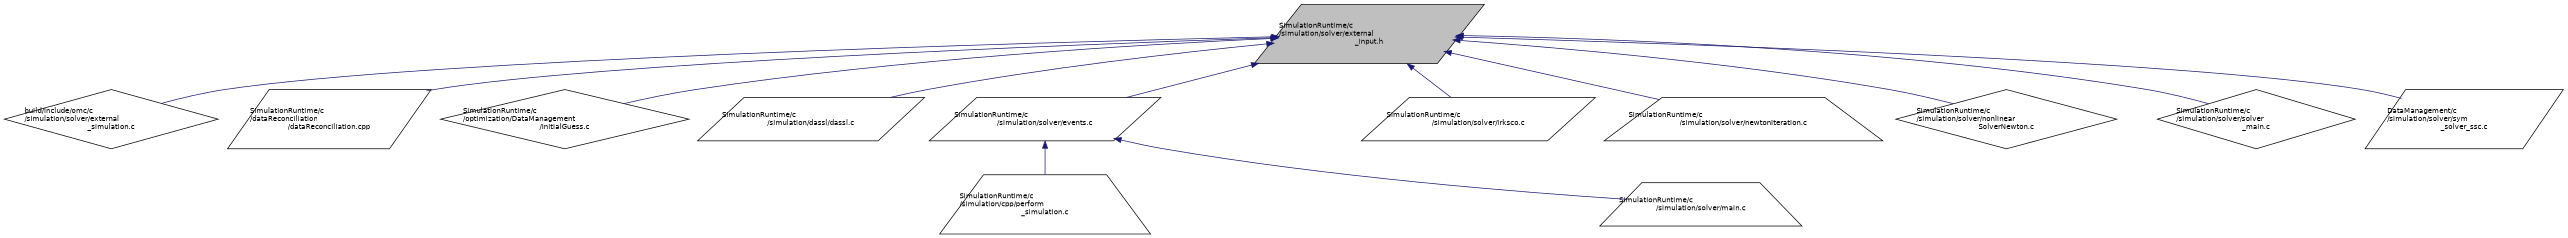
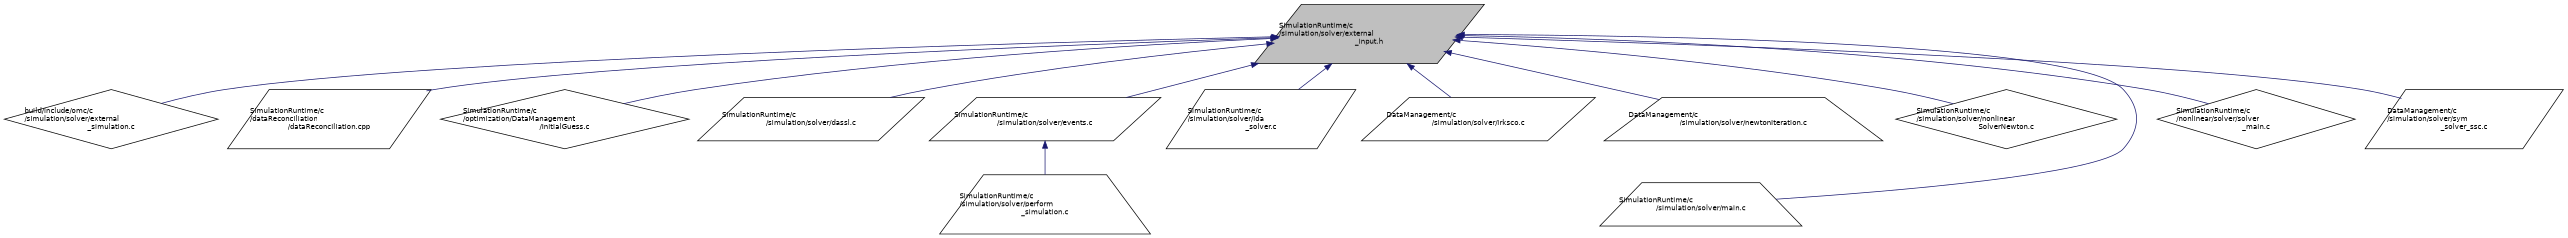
node "SimulationRuntime/c /simulation/dassl/dassl.c": label "SimulationRuntime/c /simulation/dassl/dassl.c" -> "SimulationRuntime/c /simulation/solver/dassl.c"
node "SimulationRuntime/c /simulation/solver/ida _solver.c": added
node "SimulationRuntime/c /simulation/solver/irksco.c": label "SimulationRuntime/c /simulation/solver/irksco.c" -> "DataManagement/c /simulation/solver/irksco.c"
node "SimulationRuntime/c /simulation/solver/newtonIteration.c": label "SimulationRuntime/c /simulation/solver/newtonIteration.c" -> "DataManagement/c /simulation/solver/newtonIteration.c"
node "SimulationRuntime/c /simulation/solver/solver _main.c": label "SimulationRuntime/c /simulation/solver/solver _main.c" -> "SimulationRuntime/c /nonlinear/solver/solver _main.c"
edge "SimulationRuntime/c /simulation/solver/main.c" -> "SimulationRuntime/c /simulation/solver/events.c": now "SimulationRuntime/c /simulation/solver/main.c" -> "SimulationRuntime/c /simulation/solver/external _input.h"
node "SimulationRuntime/c /simulation/cpp/perform _simulation.c": label "SimulationRuntime/c /simulation/cpp/perform _simulation.c" -> "SimulationRuntime/c /simulation/solver/perform _simulation.c"
